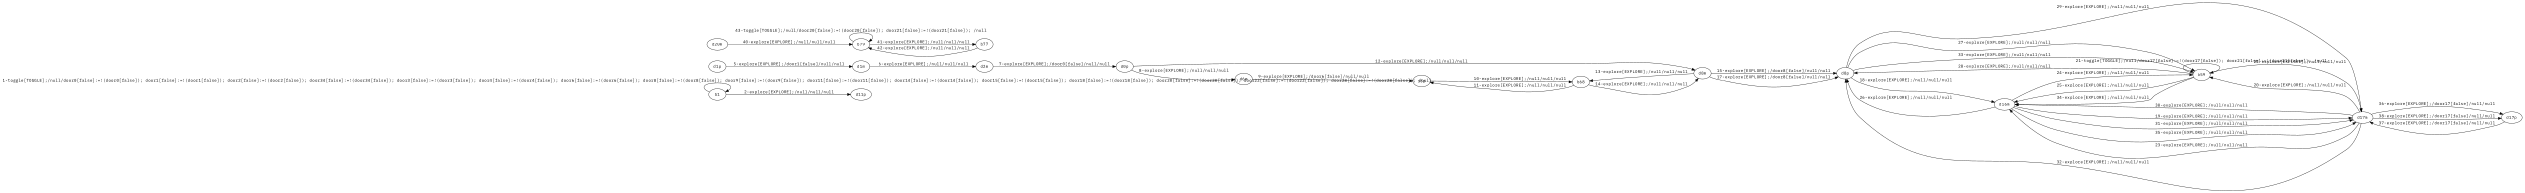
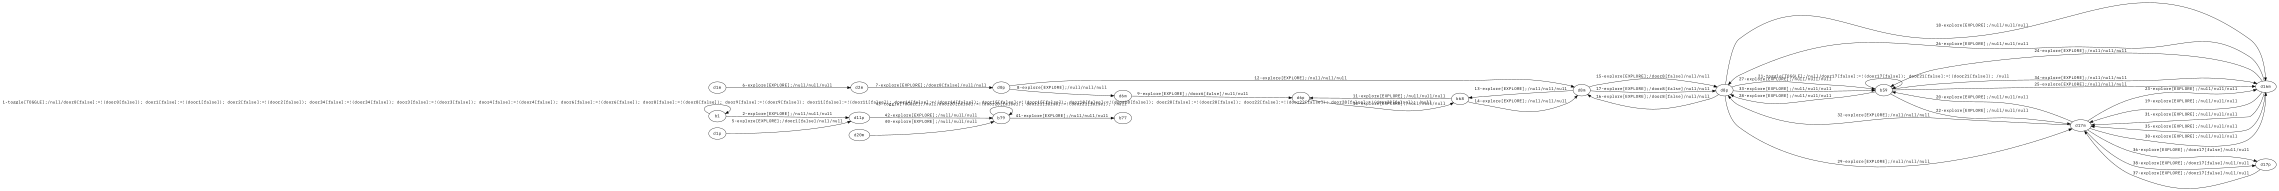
edge "b77" -> "b79": now "d11p" -> "b79"
edge "d1p" -> "d1m": now "d1p" -> "d11p"
edge "d8p" -> "d8m": added, label "16-explore[EXPLORE];/door8[false]/null/null"
